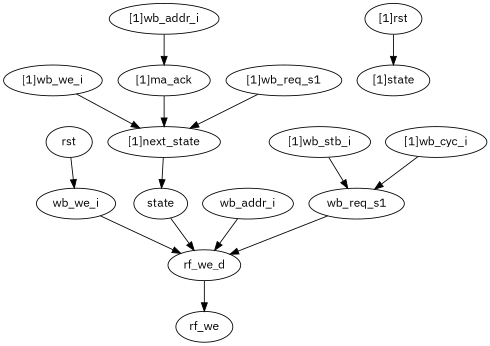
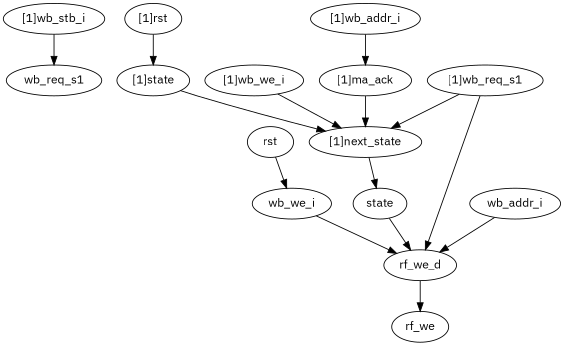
edge "[1]state" -> "[1]next_state": added
node "[1]wb_cyc_i": removed
edge "wb_req_s1" -> "rf_we_d": now "[1]wb_req_s1" -> "rf_we_d"
